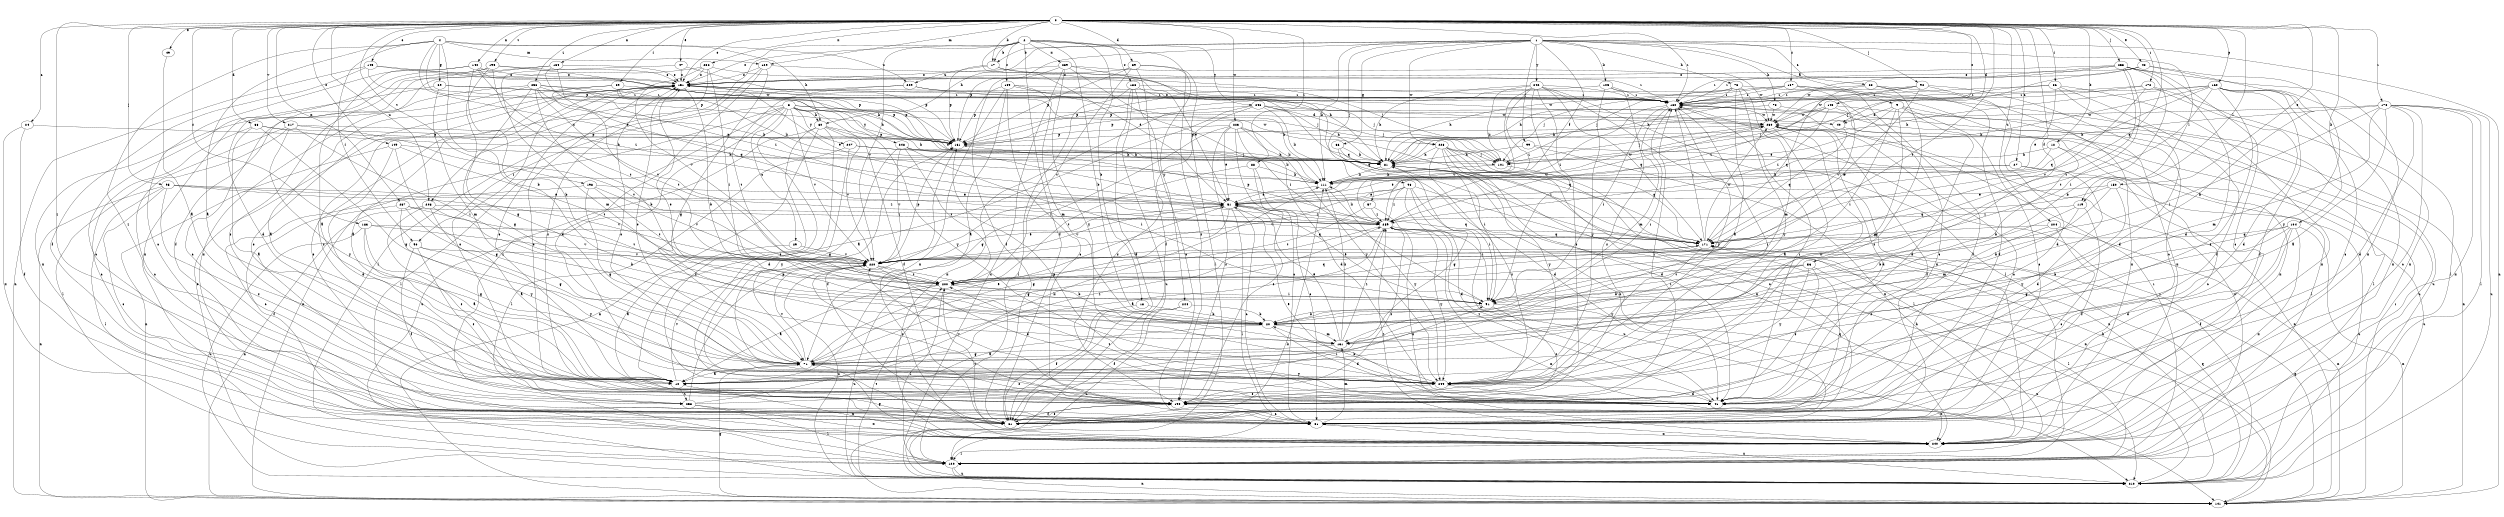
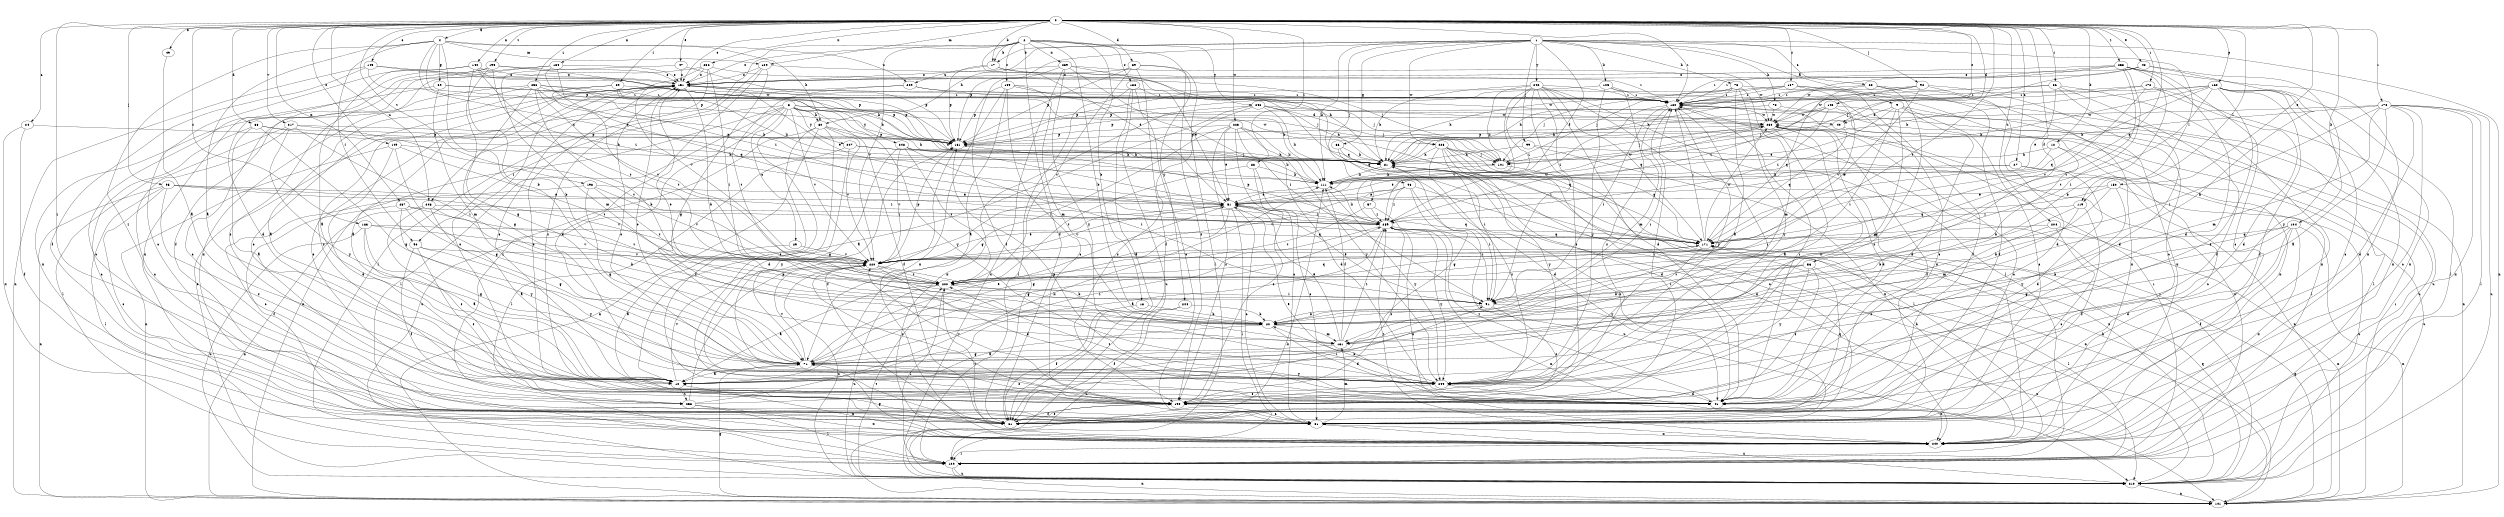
edge "0" -> "4": added, label "a"
edge "0" -> "253": label "j" -> "z"
edge "180" -> "151": removed, label "o"
edge "188" -> "180": removed, label "r"
edge "40" -> "161": added, label "p"
edge "131" -> "111": label "k" -> "f"
edge "98" -> "41": now "242" -> "41"
edge "210" -> "141": added, label "n"
